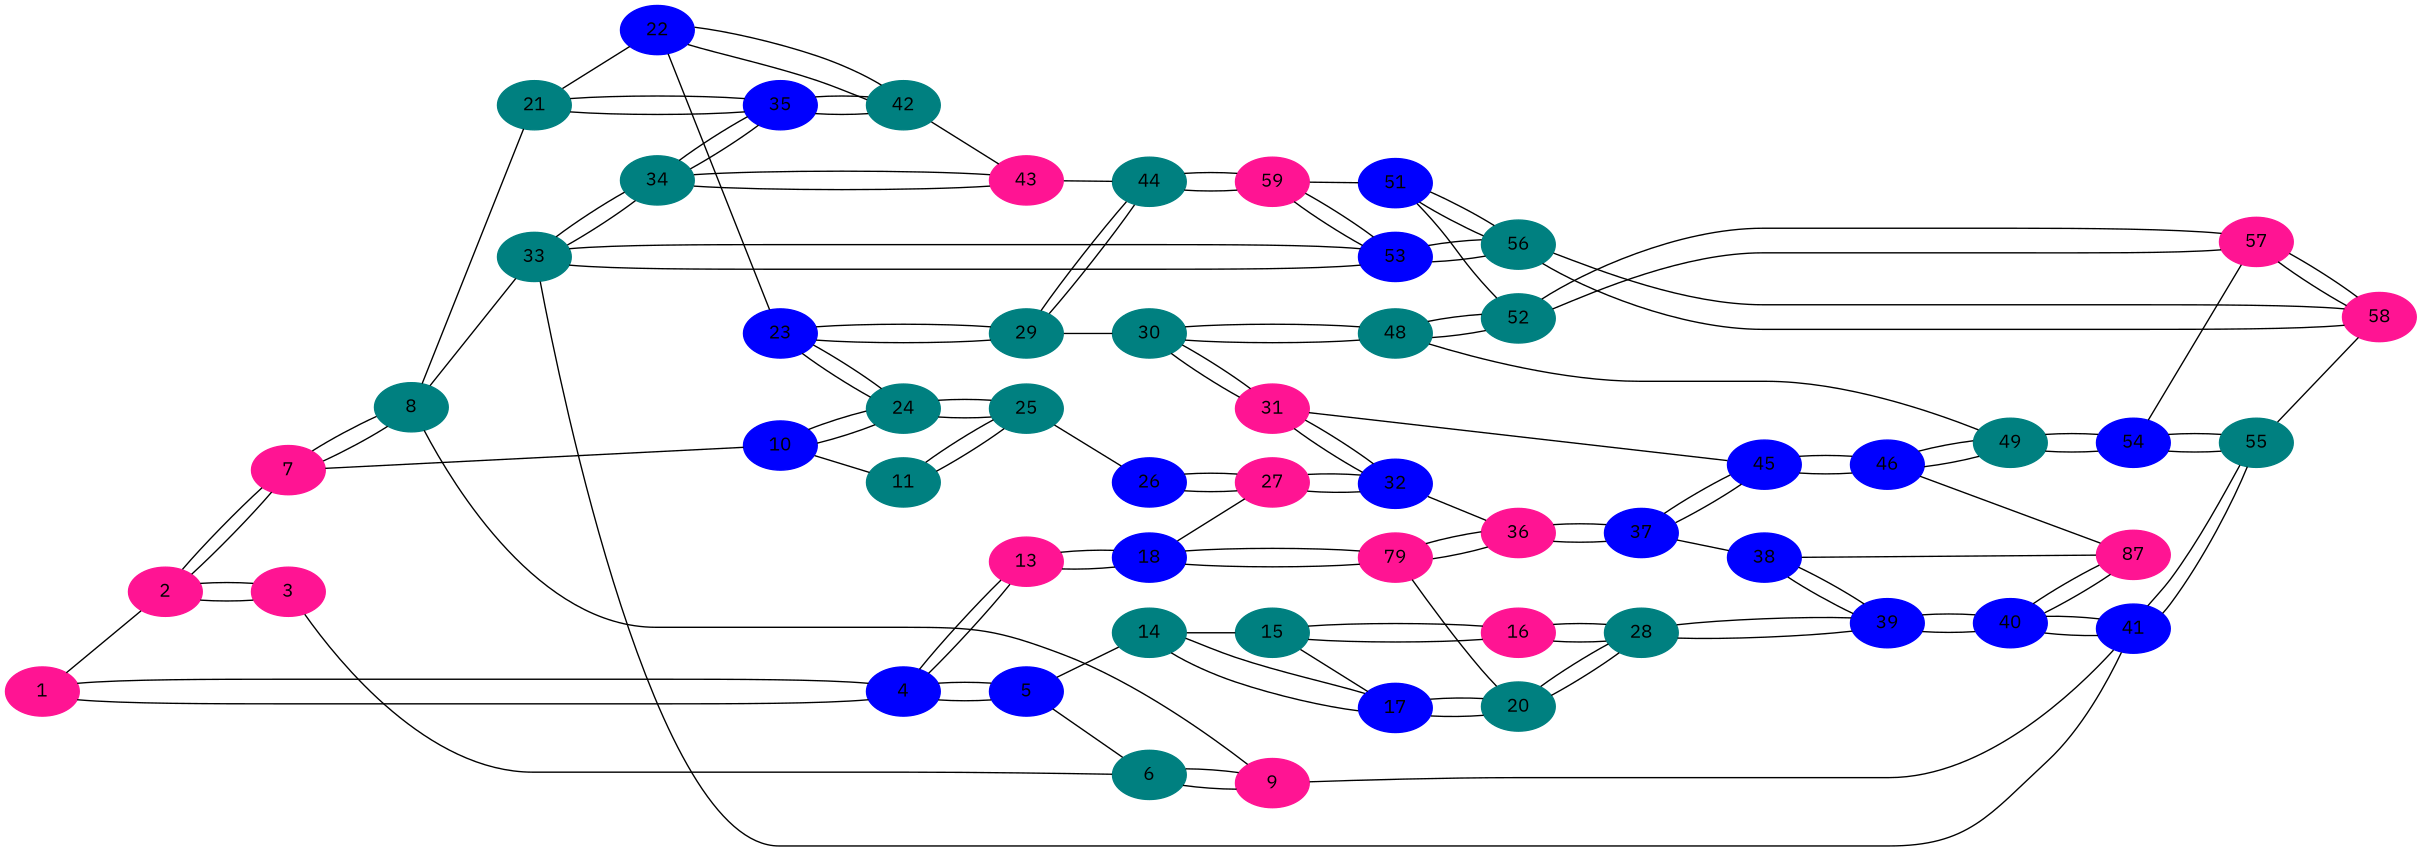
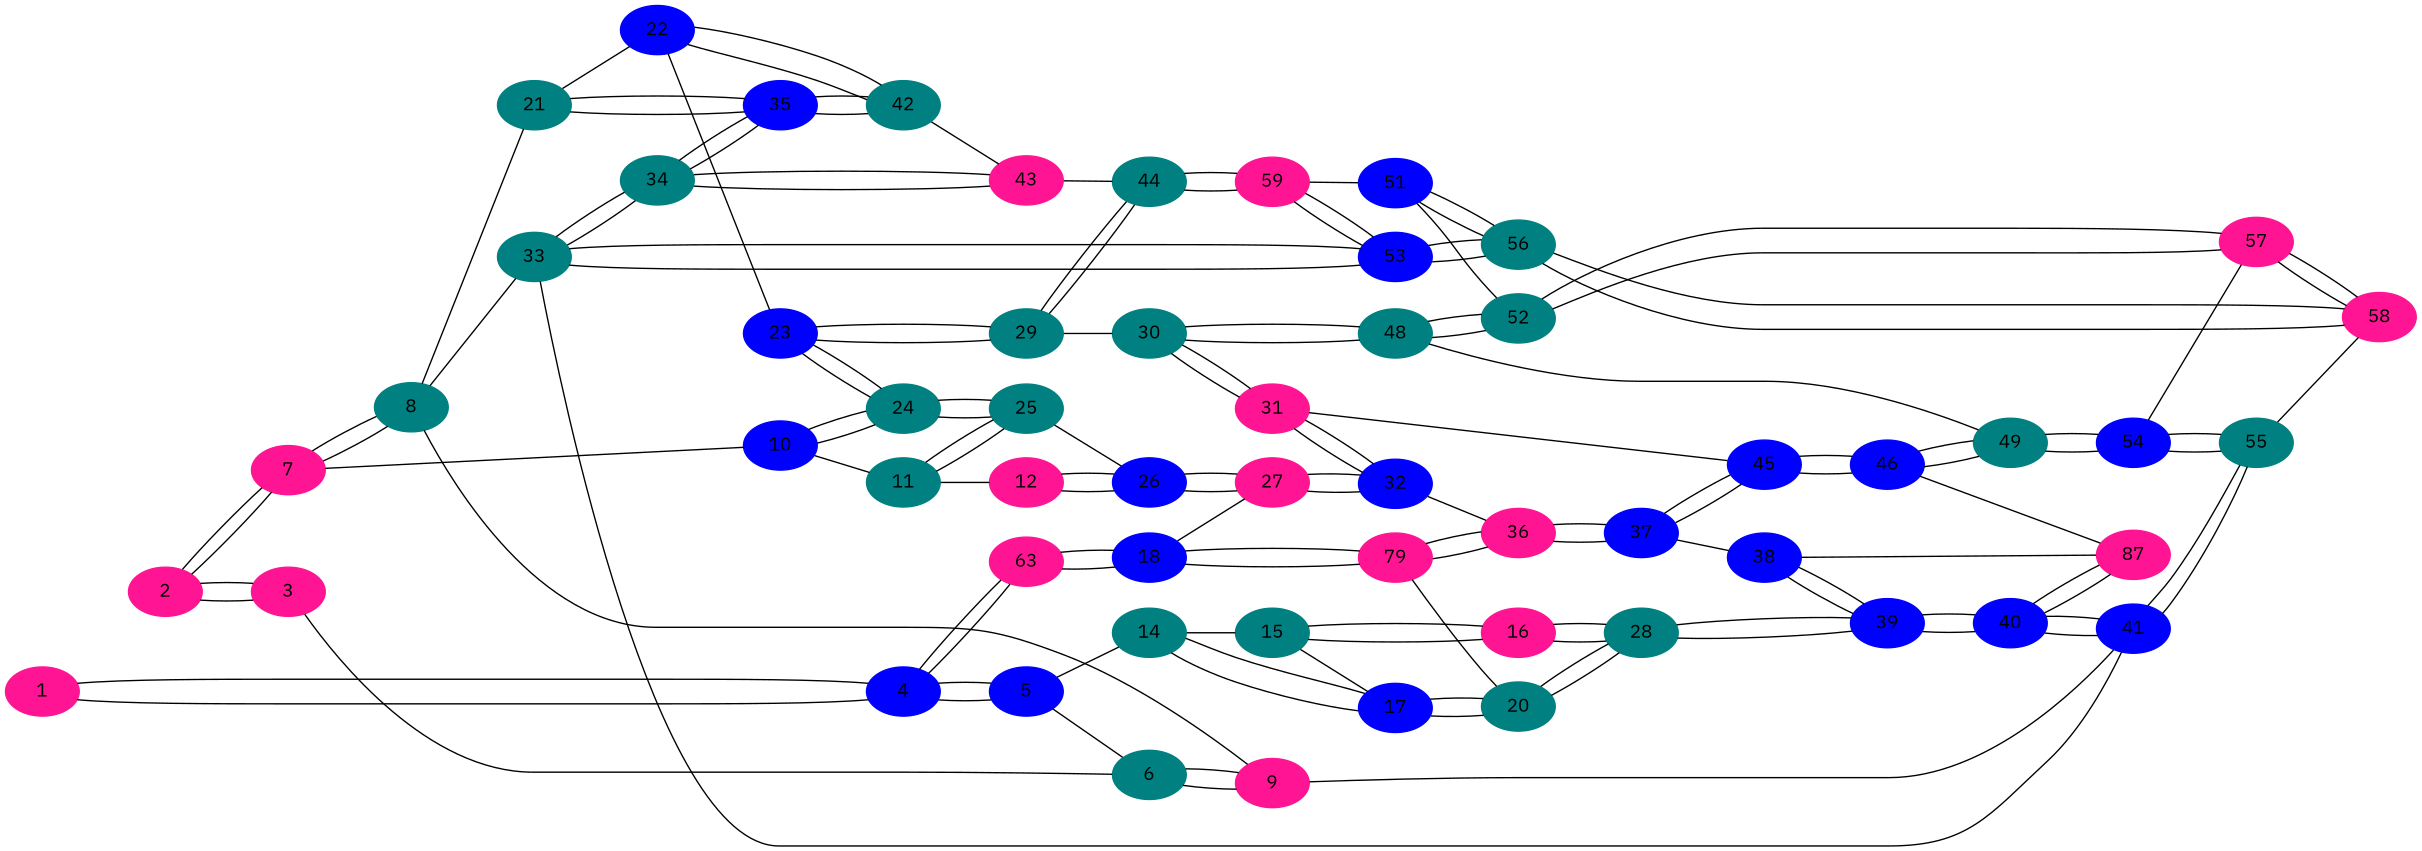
node "12": added
node "13": label "13" -> "63"
edge "2" -- "1": removed
